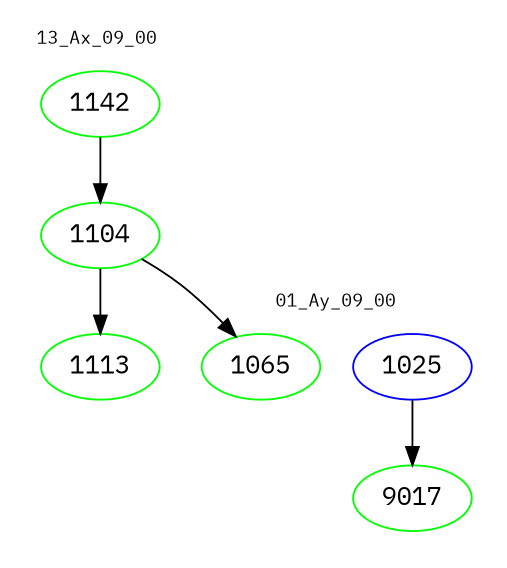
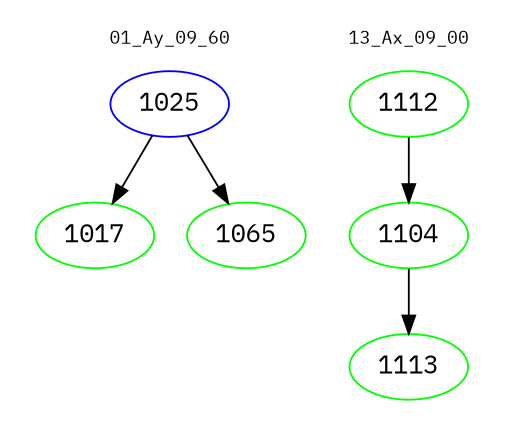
node "1142": label "1142" -> "1112"
edge "1104" -> "1065": now "1025" -> "1065"
cluster "01_Ay_09_00": label "01_Ay_09_00" -> "01_Ay_09_60"
node "9017": label "9017" -> "1017"
